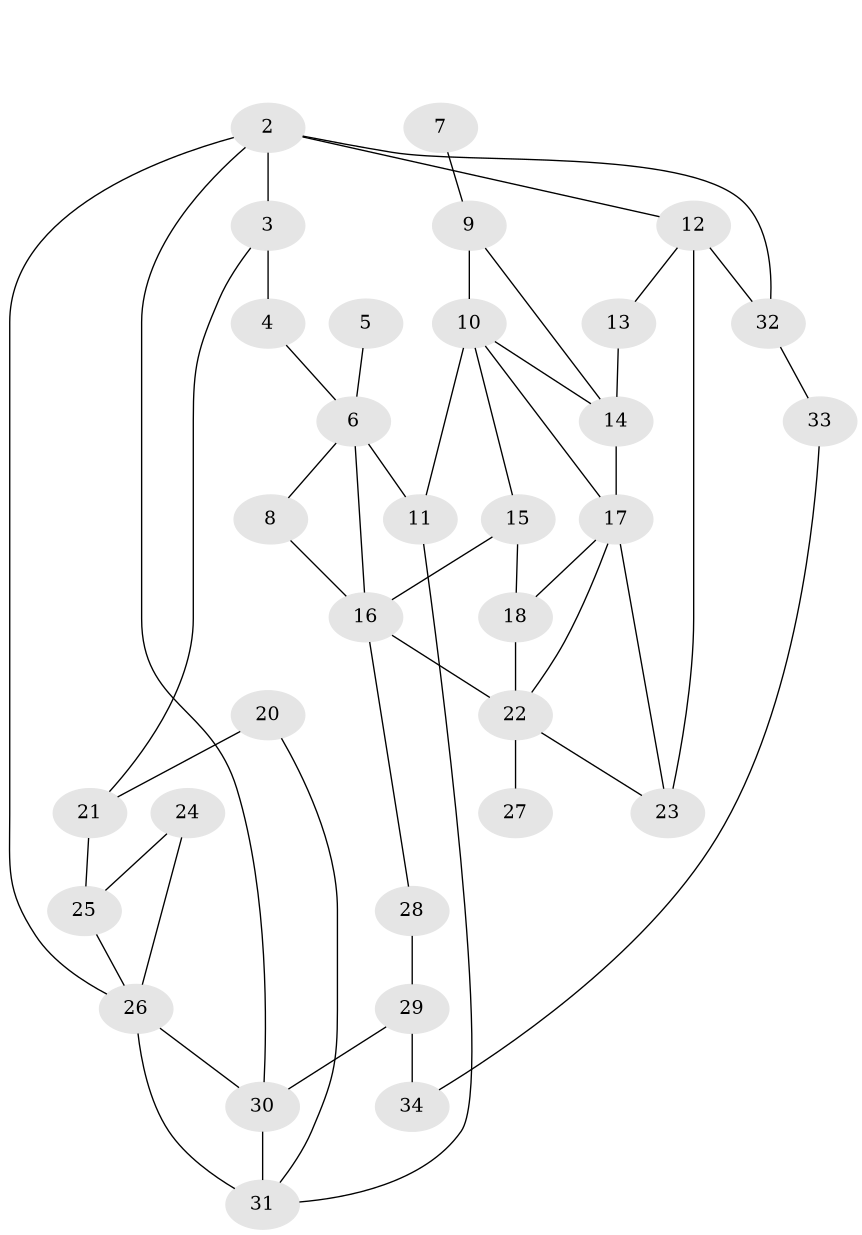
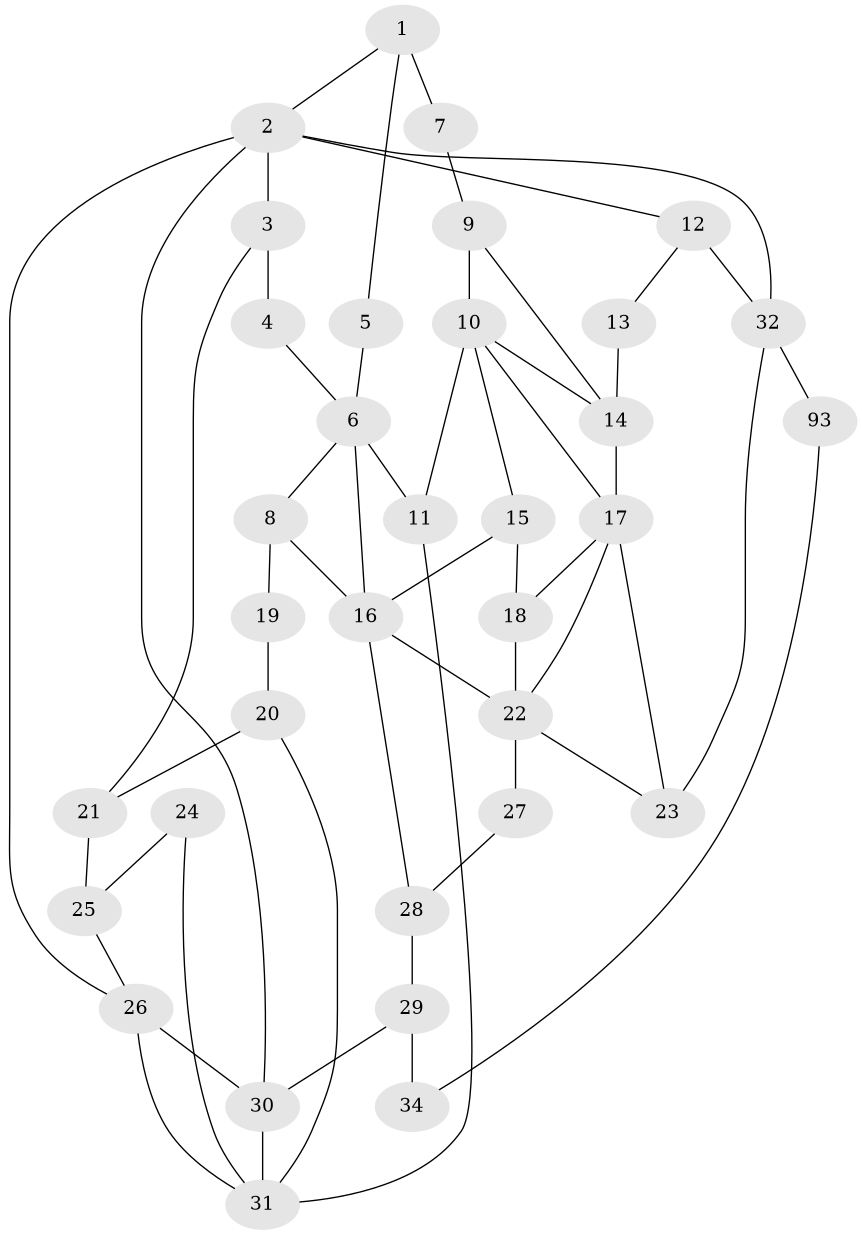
node "1": added
node "33": label "33" -> "93"
edge "12" -- "23": now "32" -- "23"
node "19": added
edge "27" -- "28": added
edge "24" -- "26": now "24" -- "31"
